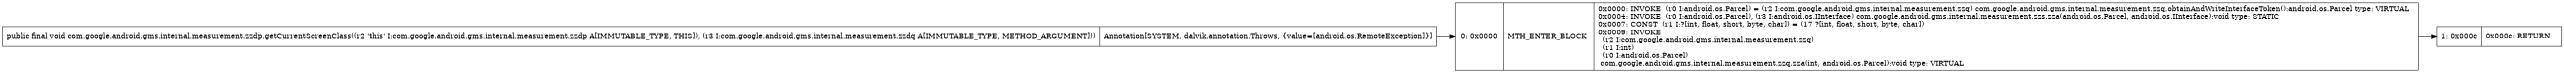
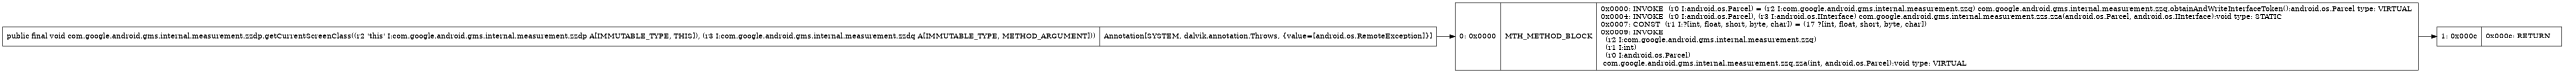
node "0: 0x0000": text "MTH_ENTER_BLOCK" -> "MTH_METHOD_BLOCK"
